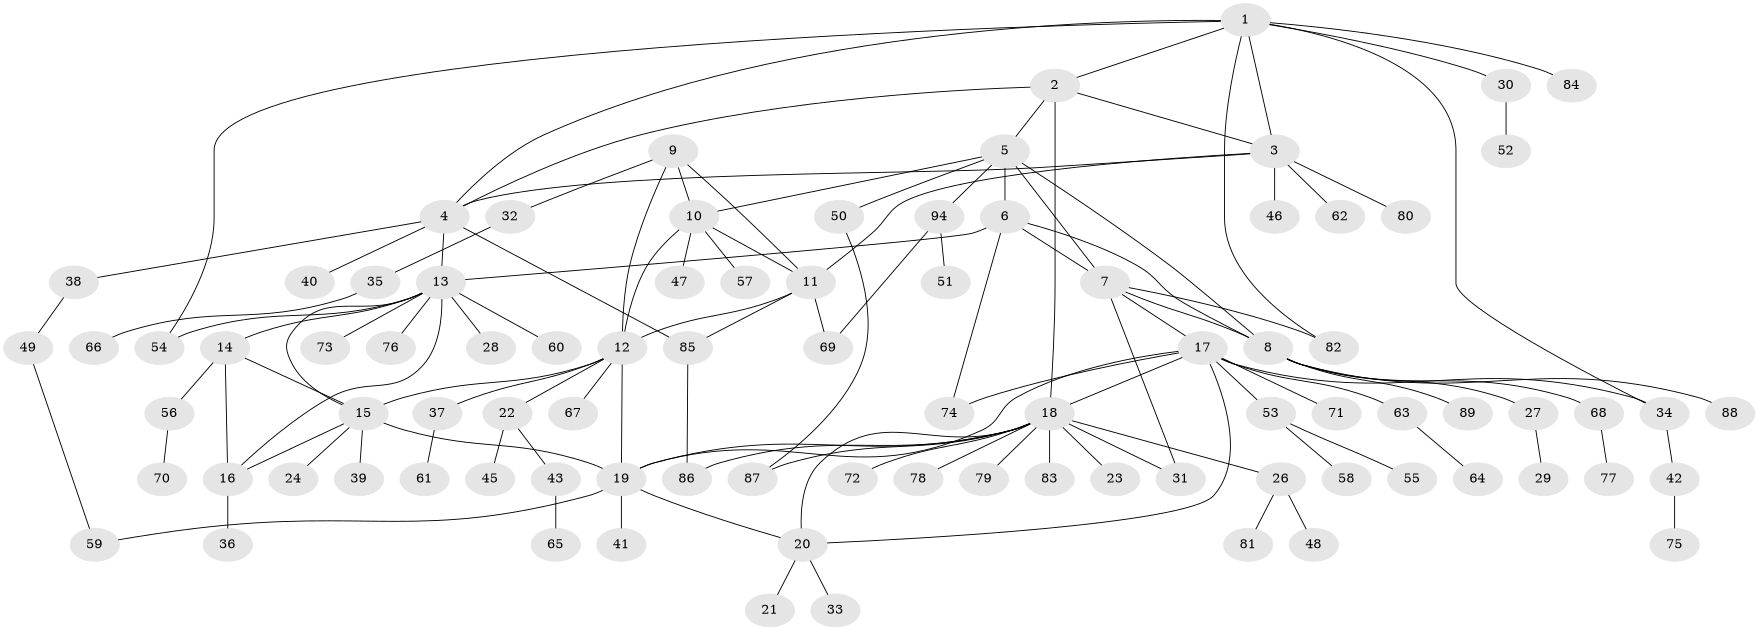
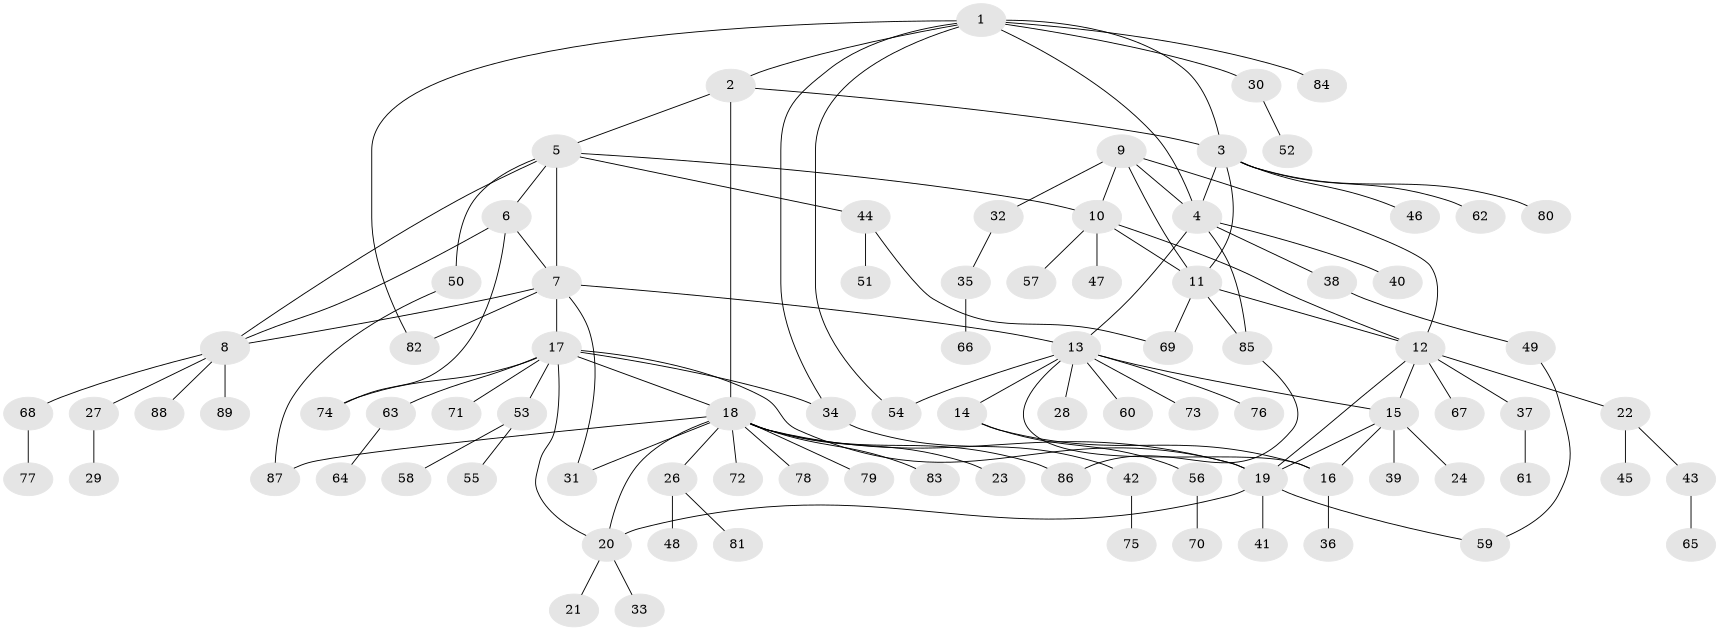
edge "2" -- "4": now "9" -- "4"
node "94": label "94" -> "44"
edge "6" -- "13": now "7" -- "13"
edge "14" -- "15": removed
